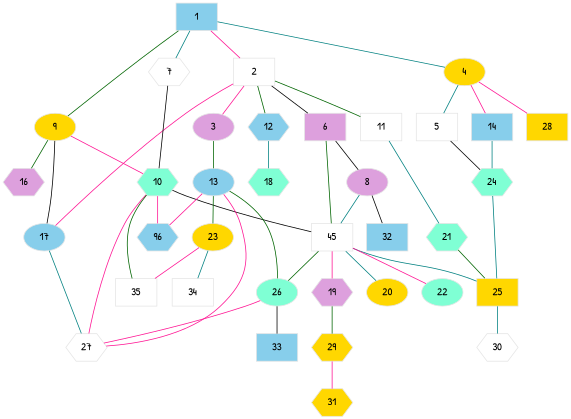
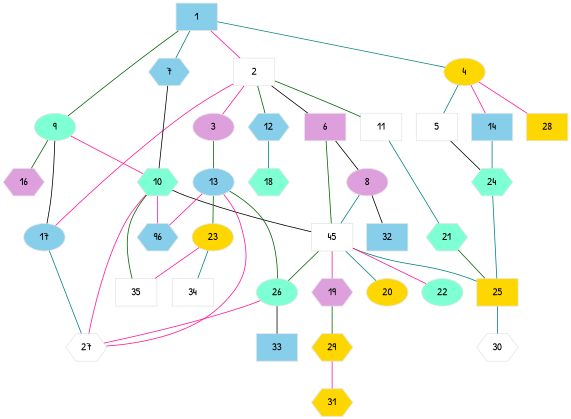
node "7": fillcolor white -> skyblue
node "9": fillcolor gold -> aquamarine
